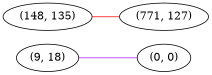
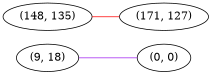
node "(771, 127)": label "(771, 127)" -> "(171, 127)"
